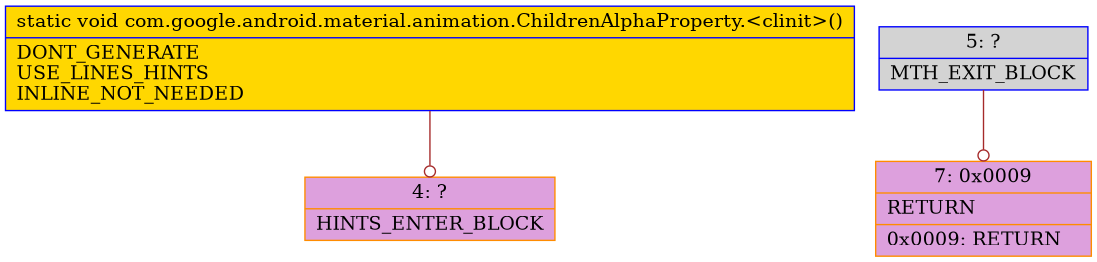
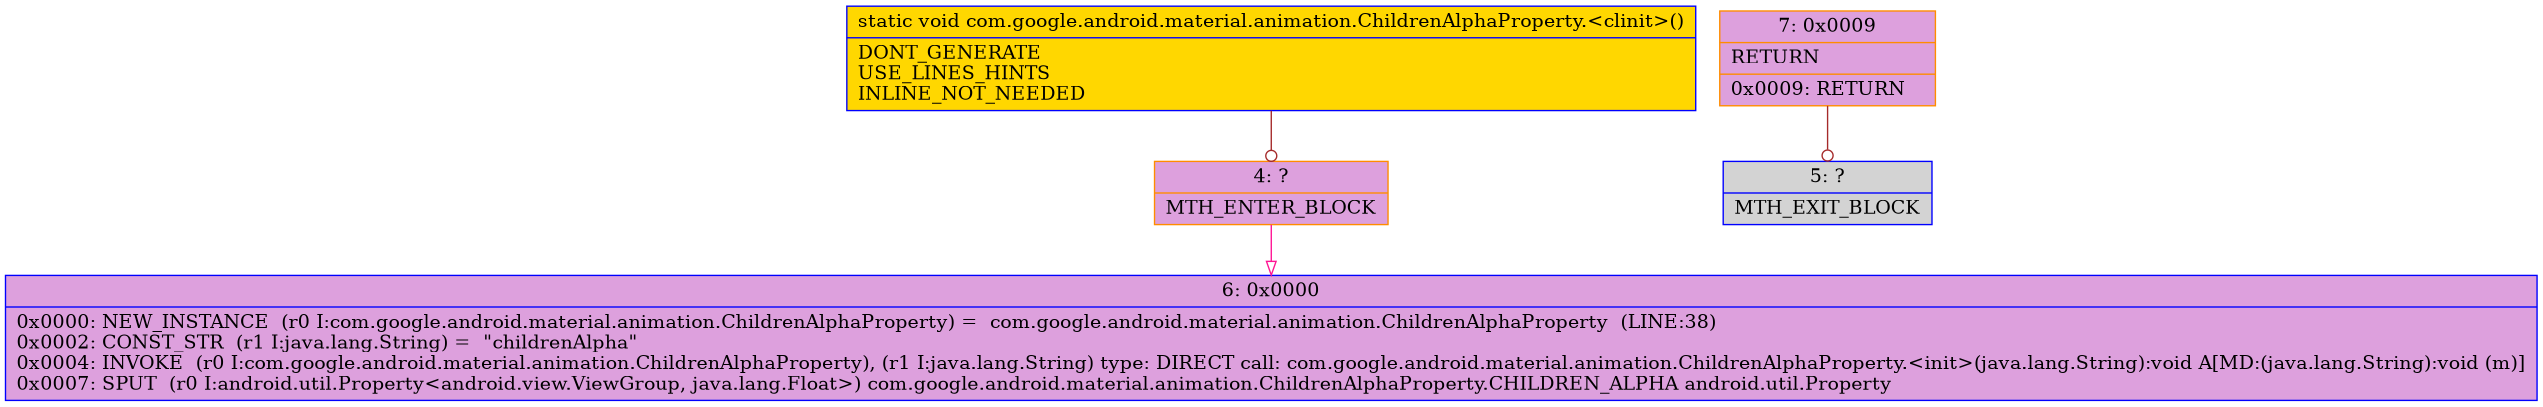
edge "5: ?" -> "7: 0x0009": reversed
node "4: ?": text "HINTS_ENTER_BLOCK" -> "MTH_ENTER_BLOCK"
node "6: 0x0000": added
